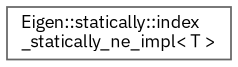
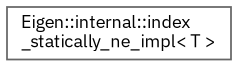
node "Eigen::statically::index _statically_ne_impl< T >": label "Eigen::statically::index _statically_ne_impl< T >" -> "Eigen::internal::index _statically_ne_impl< T >"
